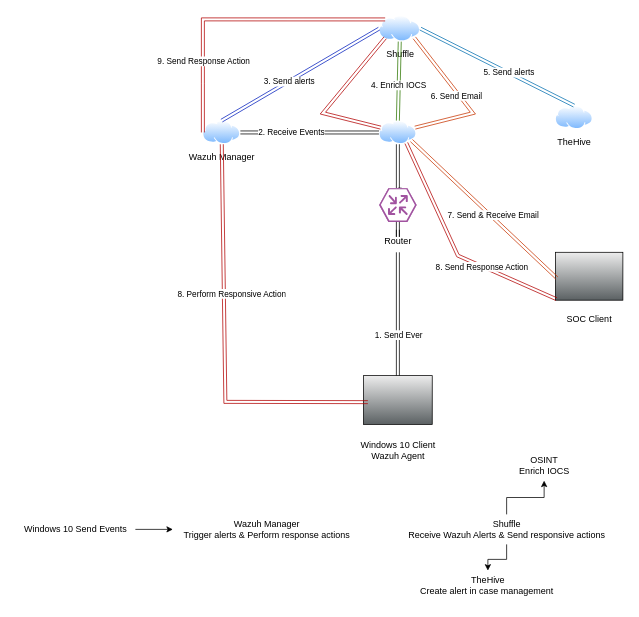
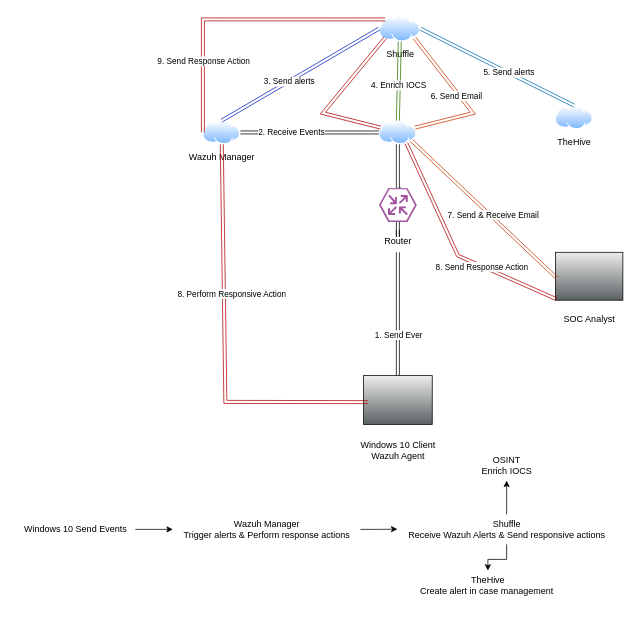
node "SOC Client": label "SOC Client" -> "SOC Analyst"
node "OSINT Enrich IOCS": moved (544, 465) -> (507, 465)
edge "Wazuh Manager Trigger alerts & Perform response actions" -> "Shuffle Receive Wazuh Alerts & Send responsive actions": added
